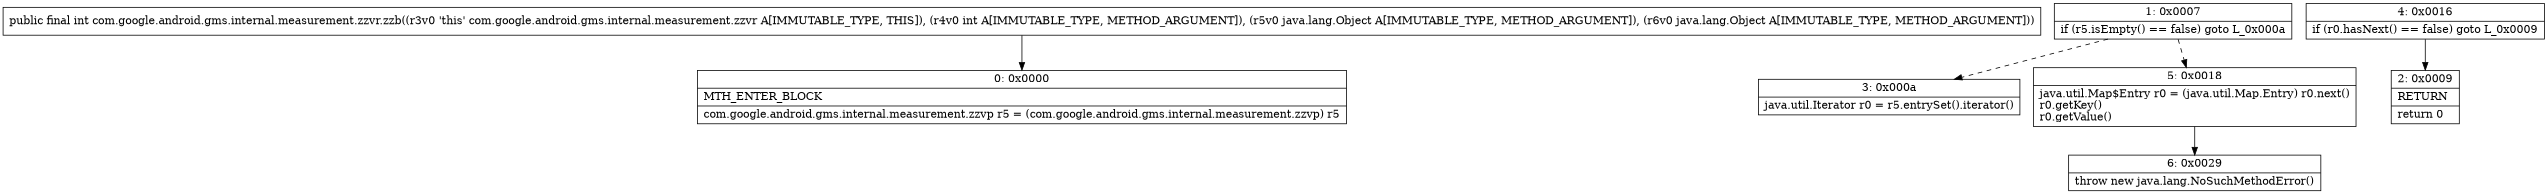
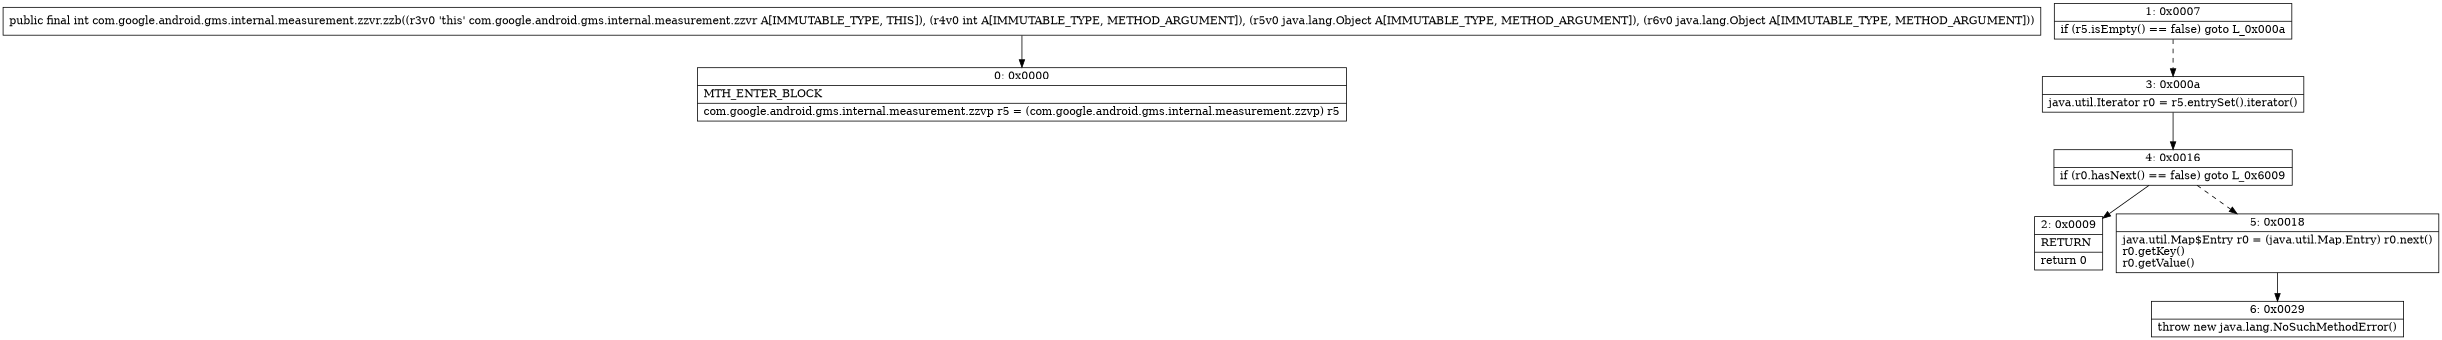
node "4: 0x0016": text "if (r0.hasNext() == false) goto L_0x0009" -> "if (r0.hasNext() == false) goto L_0x6009"
edge "1: 0x0007" -> "5: 0x0018": now "4: 0x0016" -> "5: 0x0018"
edge "3: 0x000a" -> "4: 0x0016": added
